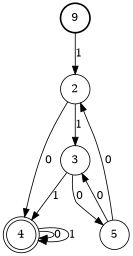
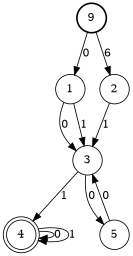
edge "9" -> "2": label "1" -> "6"
node "1": added
edge "2" -> "4": removed, label "0"
edge "5" -> "2": removed, label "0"
